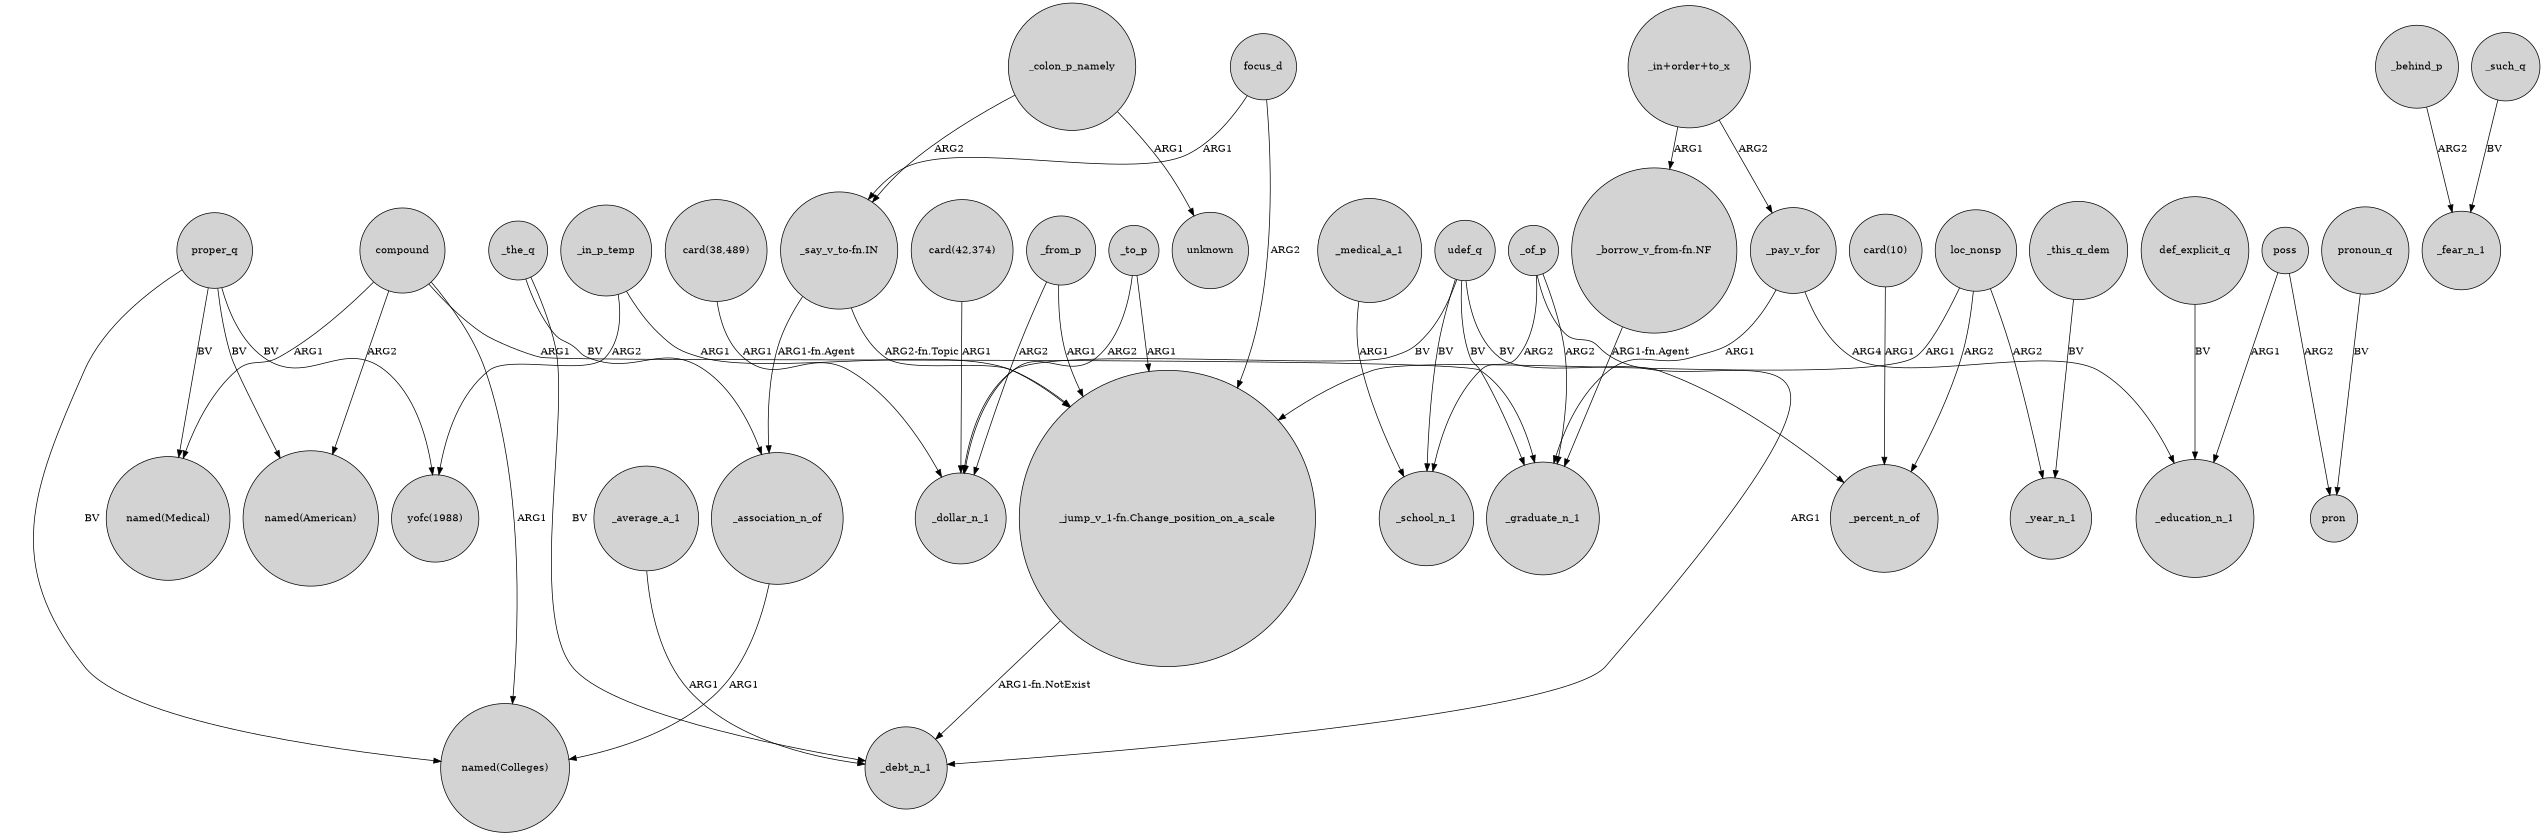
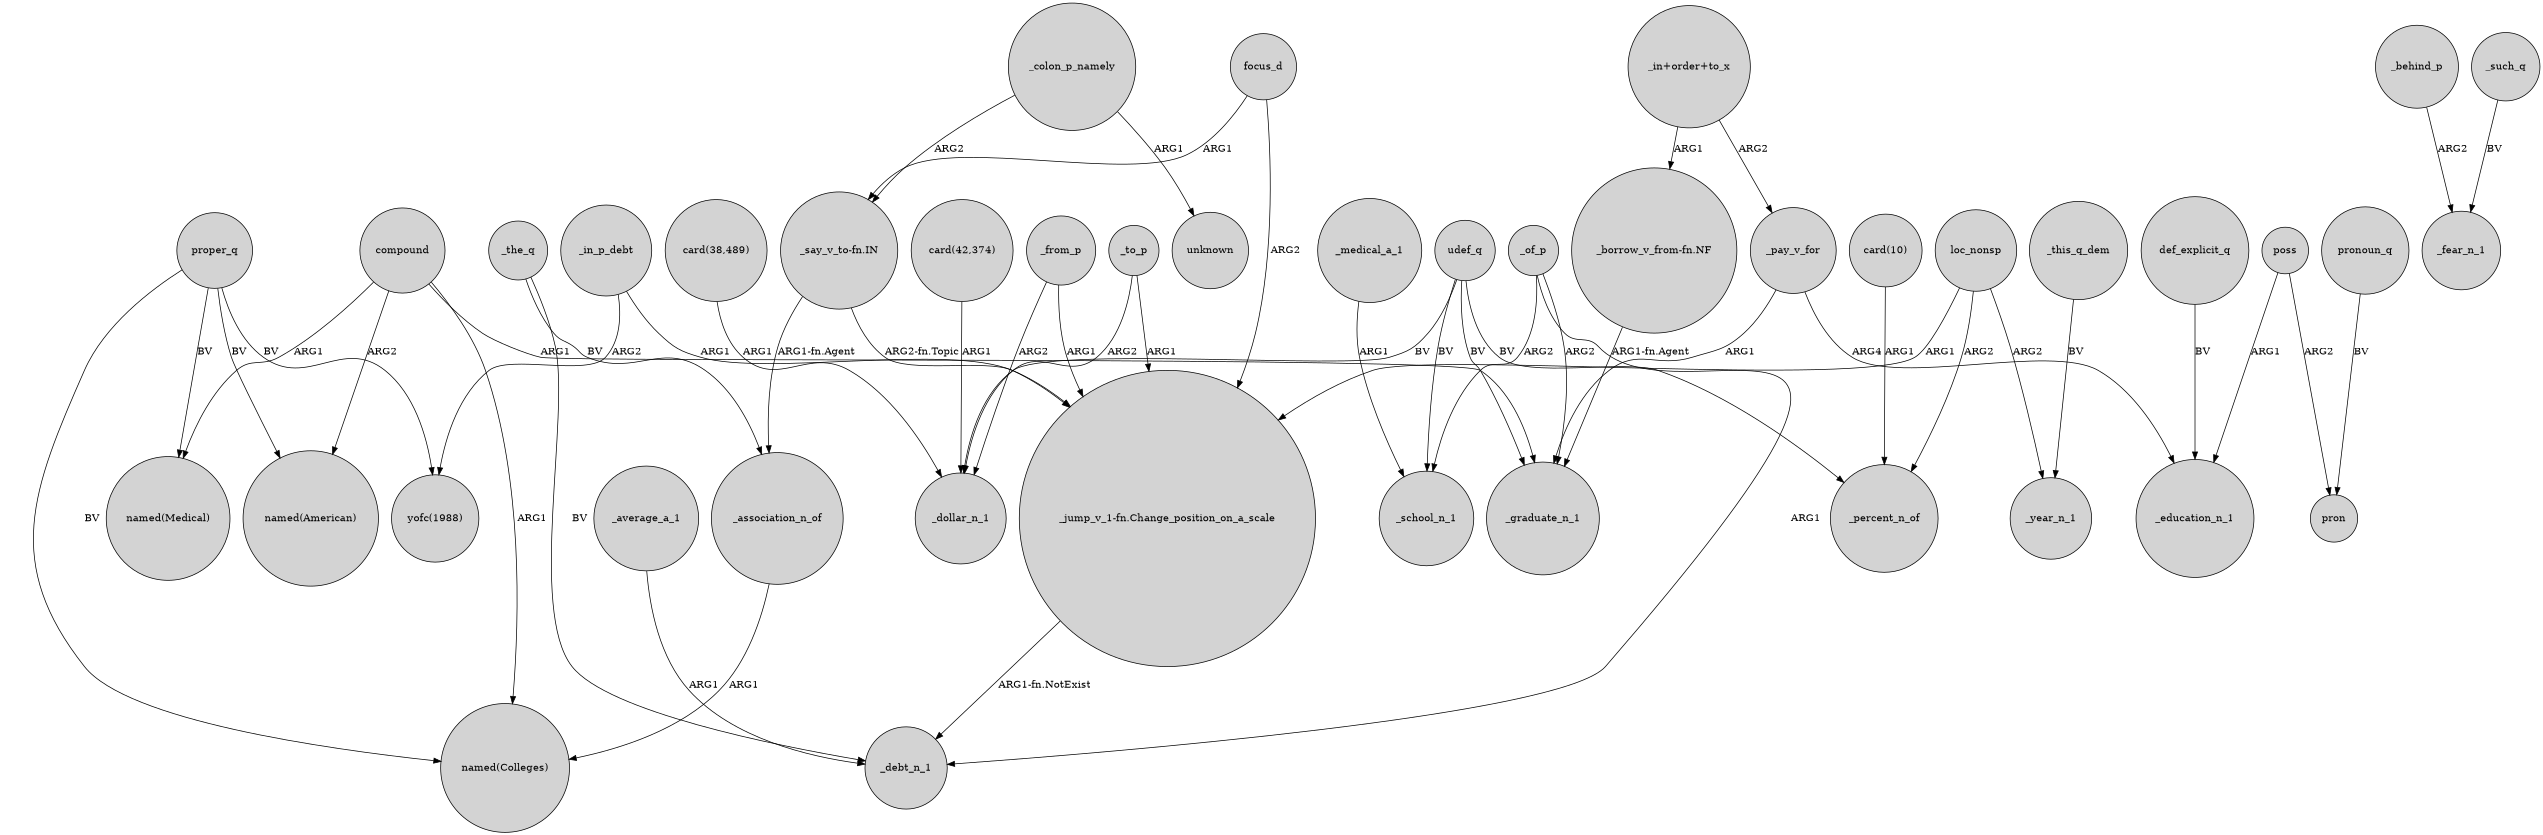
node "_in_p_temp": label "_in_p_temp" -> "_in_p_debt"
